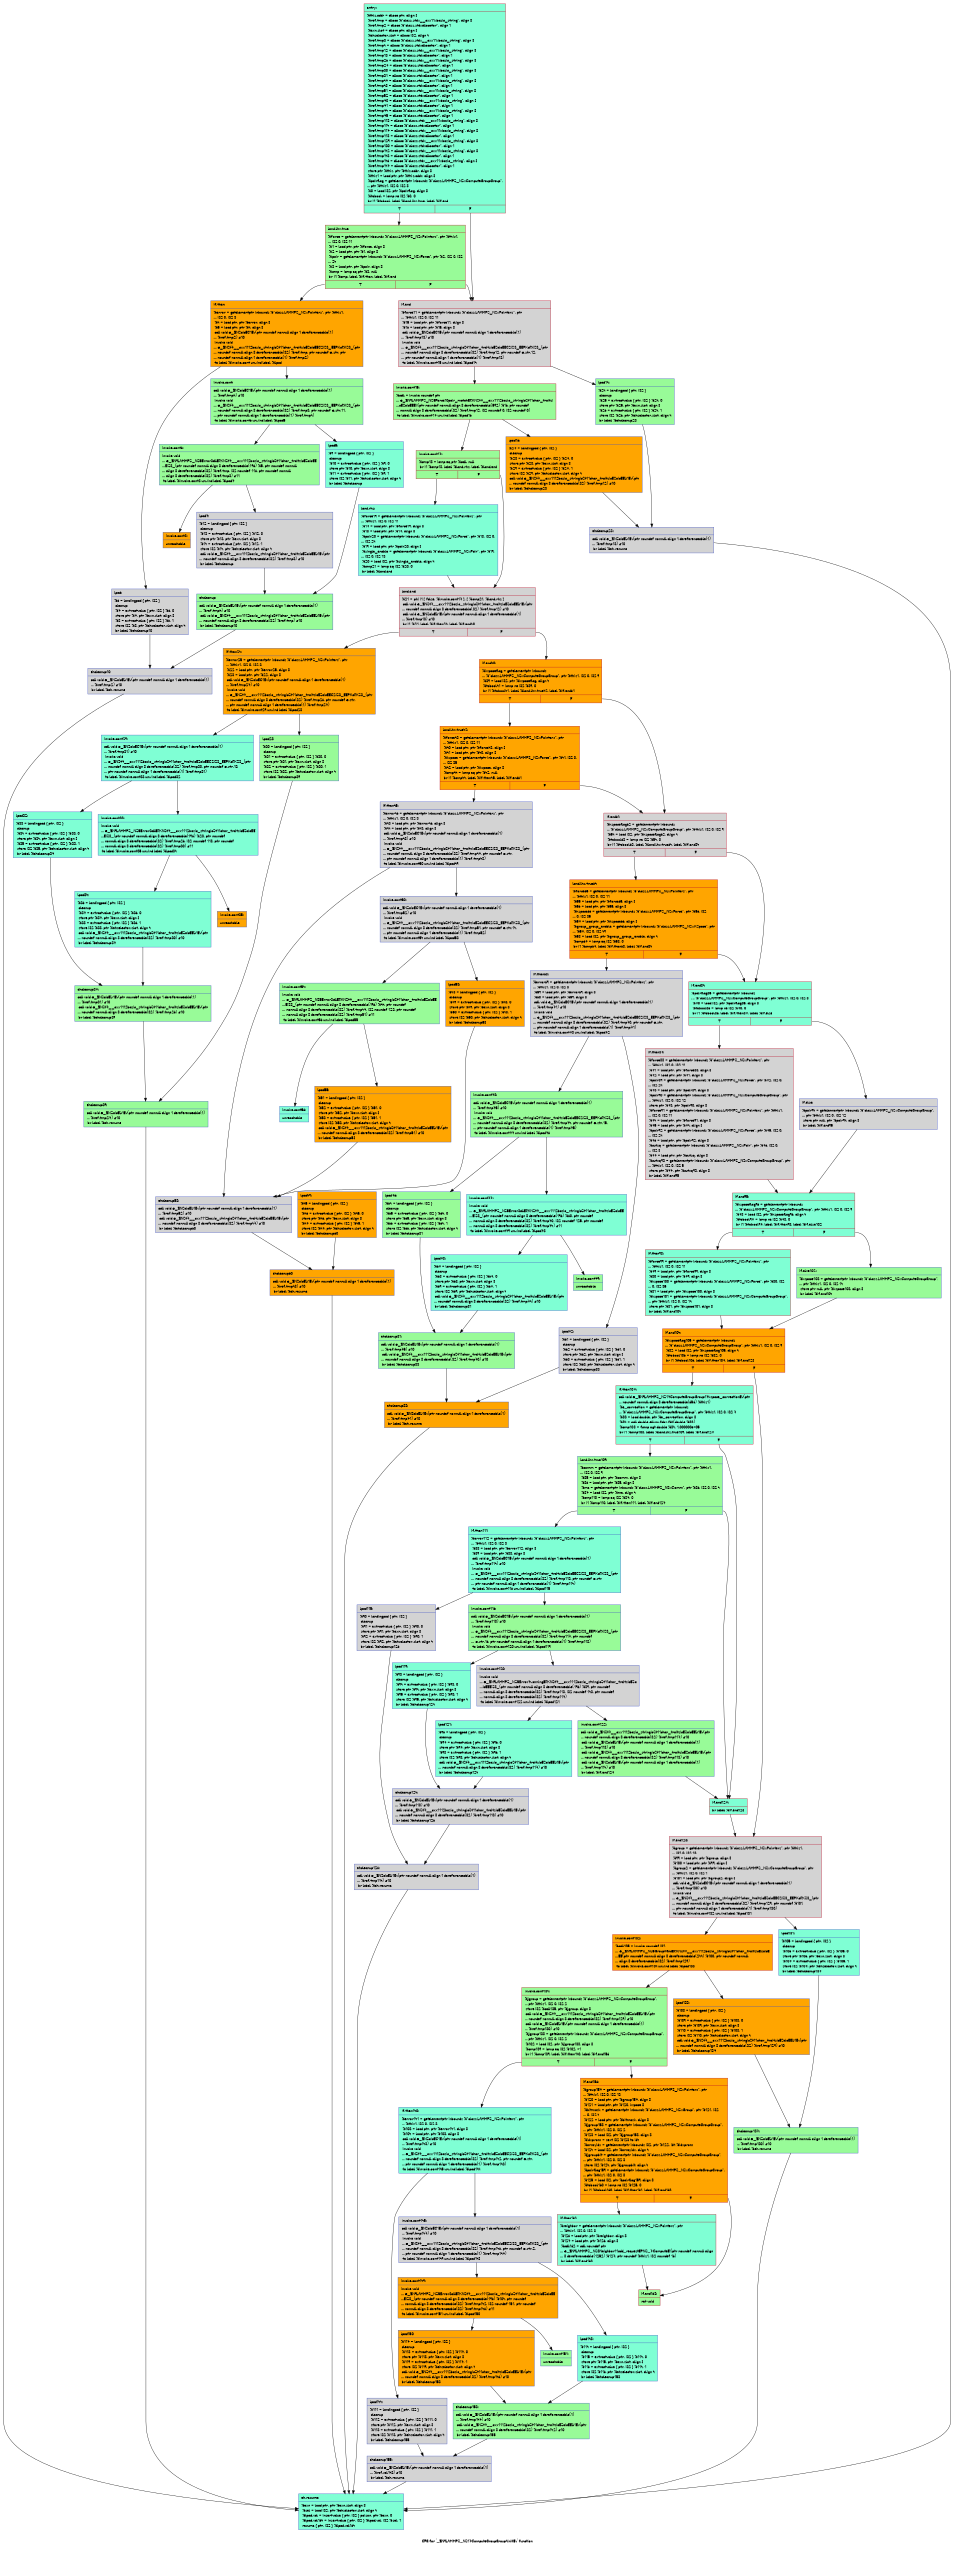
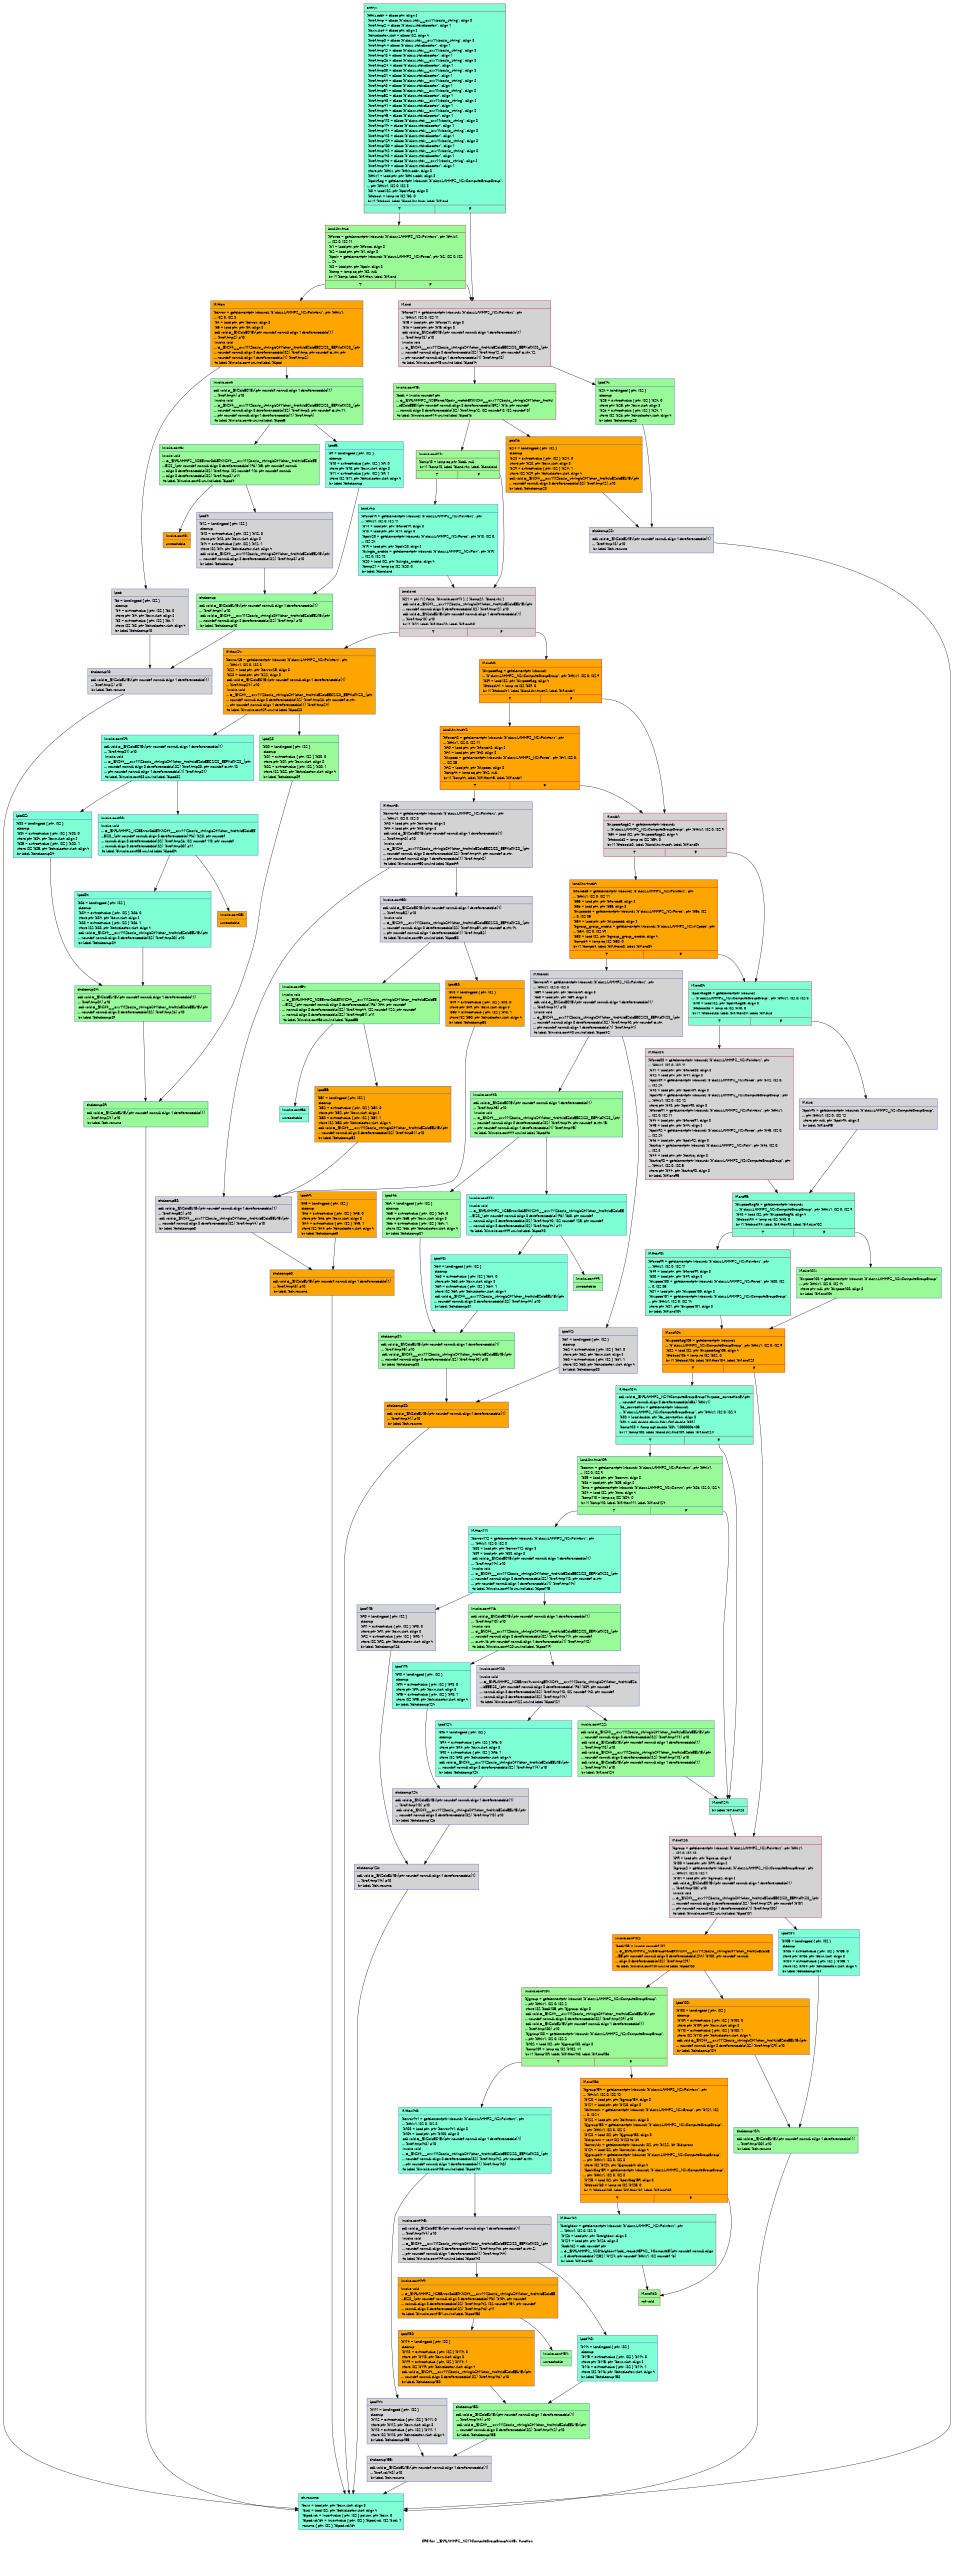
node "if.end156:": text "%121 = load ptr, ptr %120, kspace 8" -> "%121 = load ptr, ptr %120, align 8"
